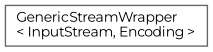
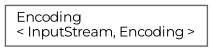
node "GenericStreamWrapper < InputStream, Encoding >": label "GenericStreamWrapper < InputStream, Encoding >" -> "Encoding < InputStream, Encoding >"
